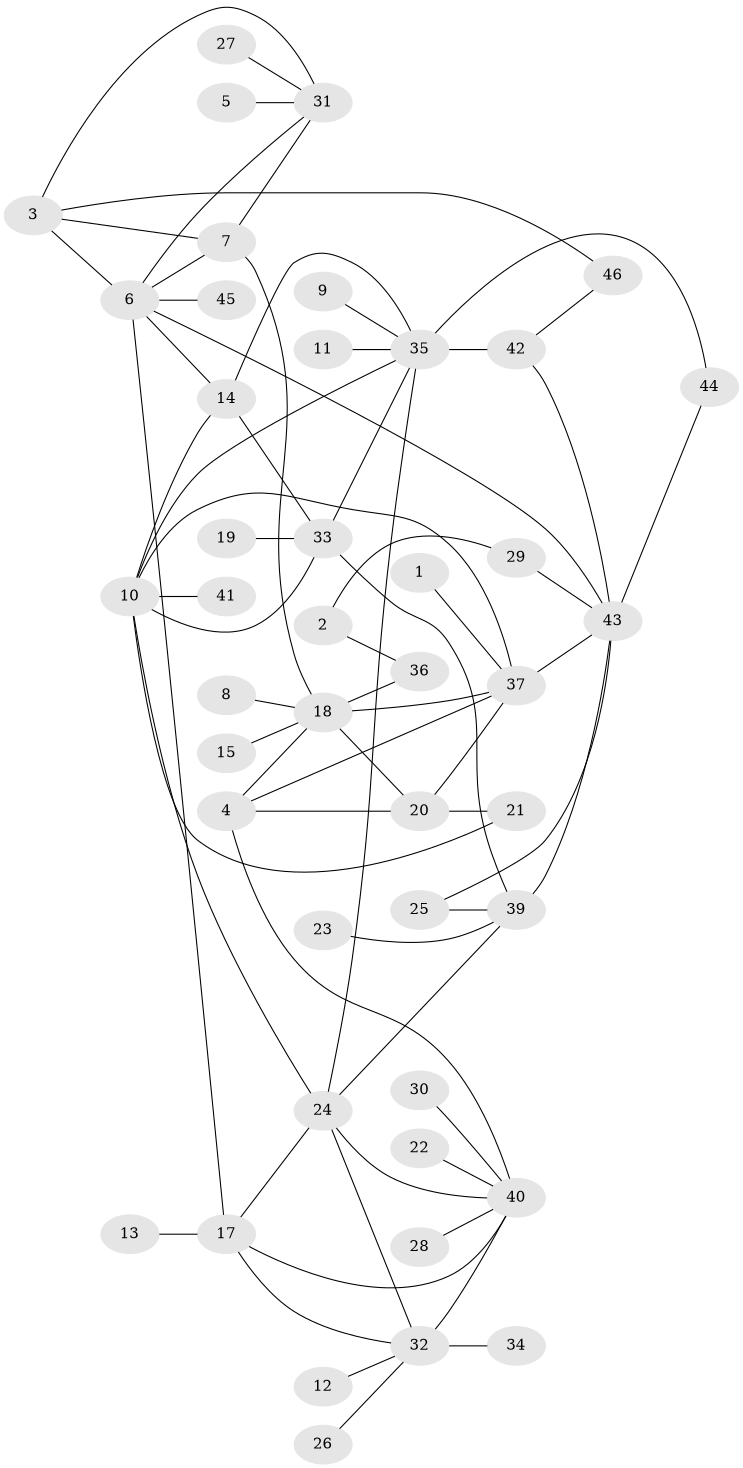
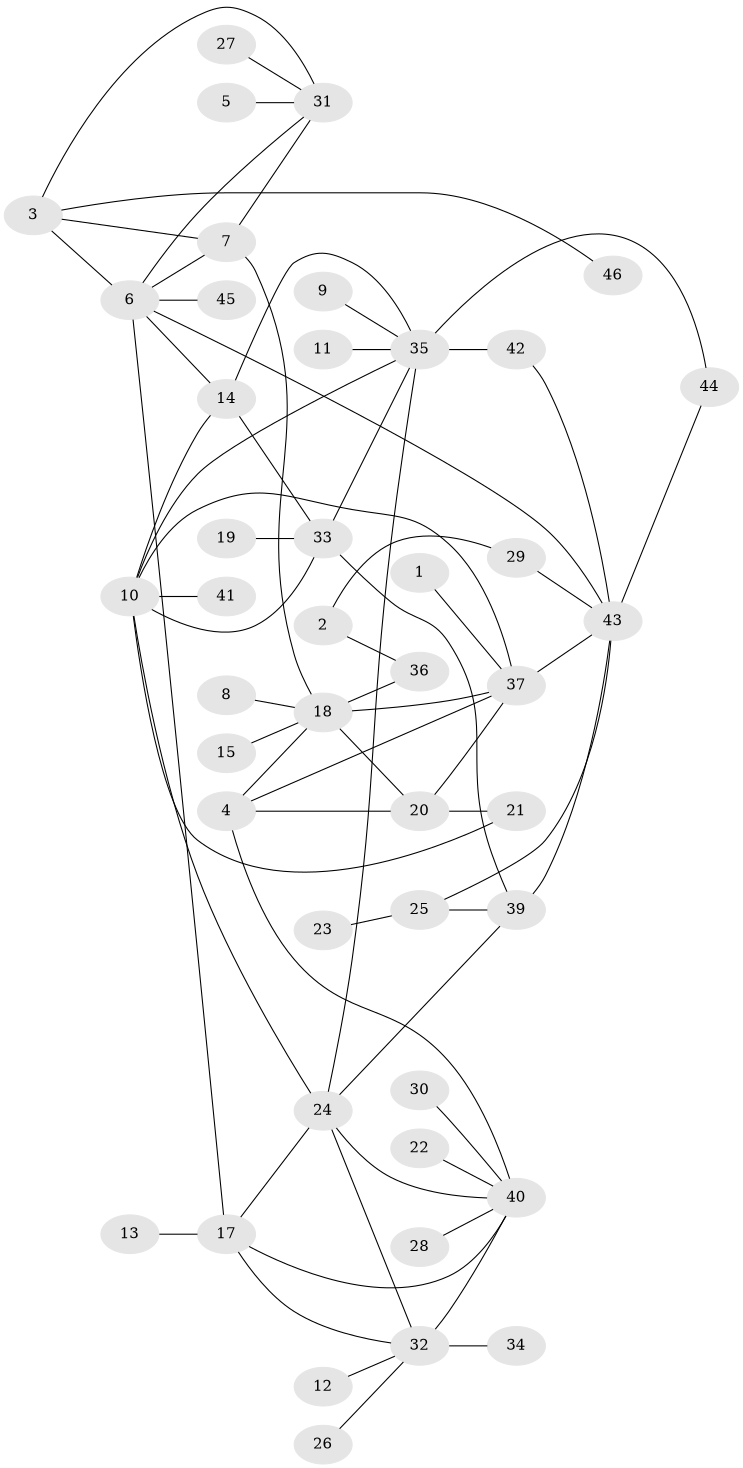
edge "46" -- "42": removed
edge "39" -- "23": now "25" -- "23"
